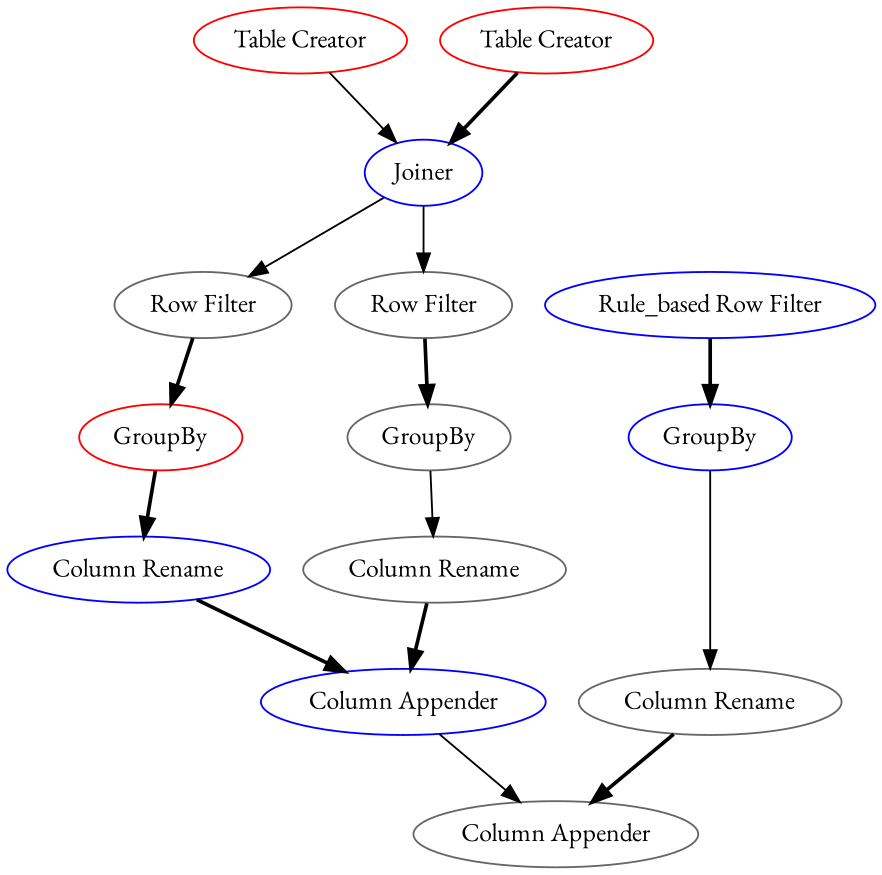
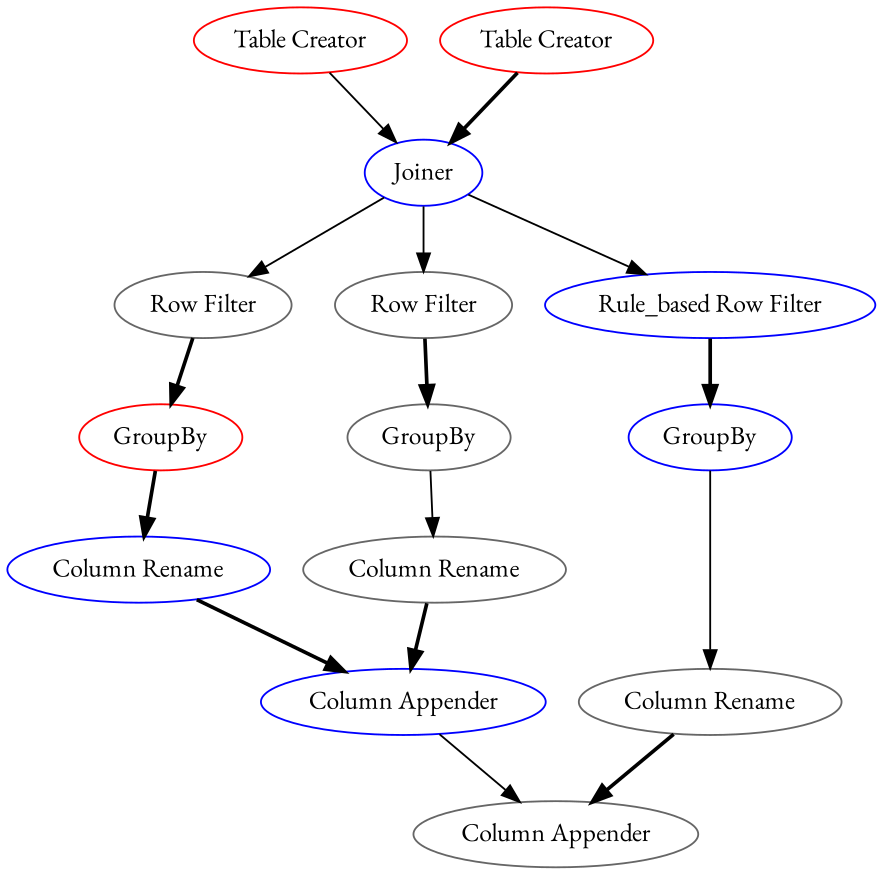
edge "Joiner" -> "Rule_based Row Filter": added
